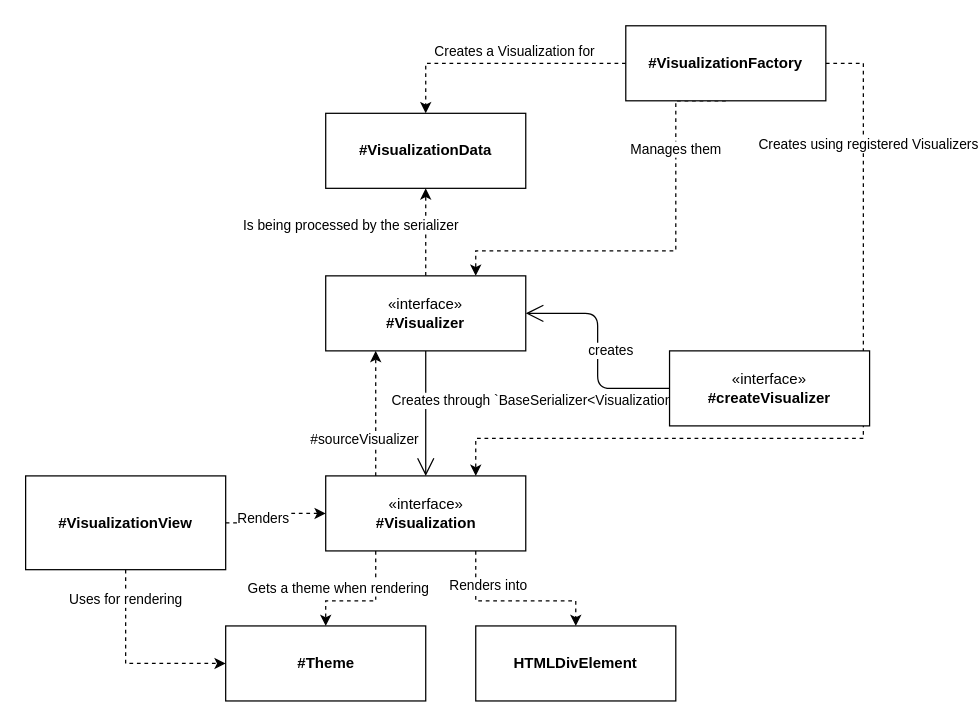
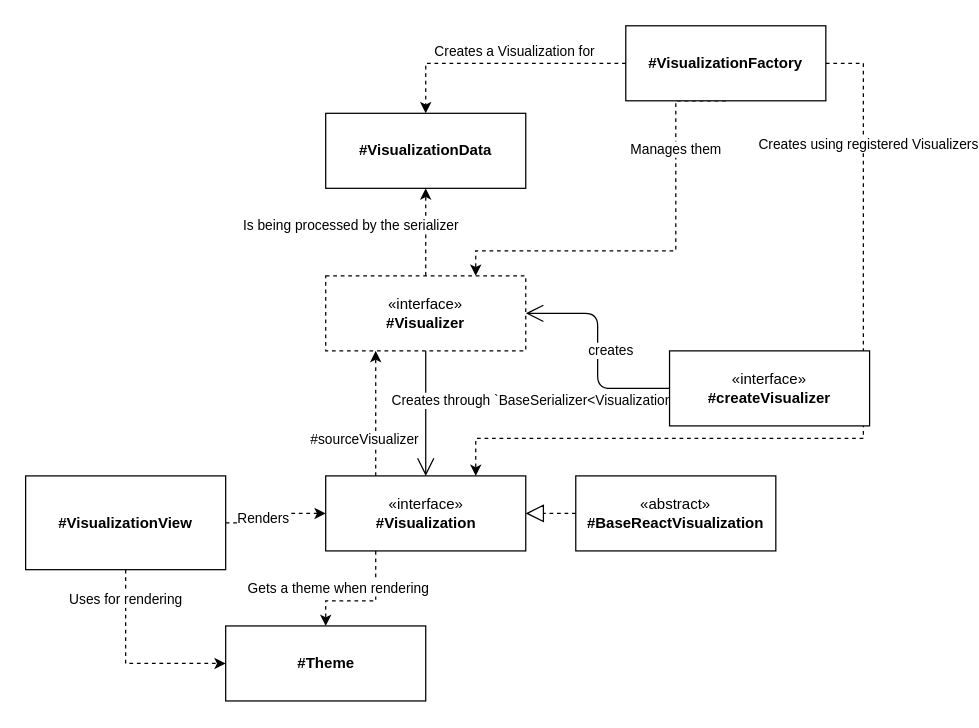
node "«interface» #Visualizer": style solid -> dashed
edge "«abstract» #BaseReactVisualization" -> "«interface» #Visualization": added
node "«abstract» #BaseReactVisualization": added
edge "«interface» #Visualization" -> "HTMLDivElement": removed, label "Renders into"
node "HTMLDivElement": removed
